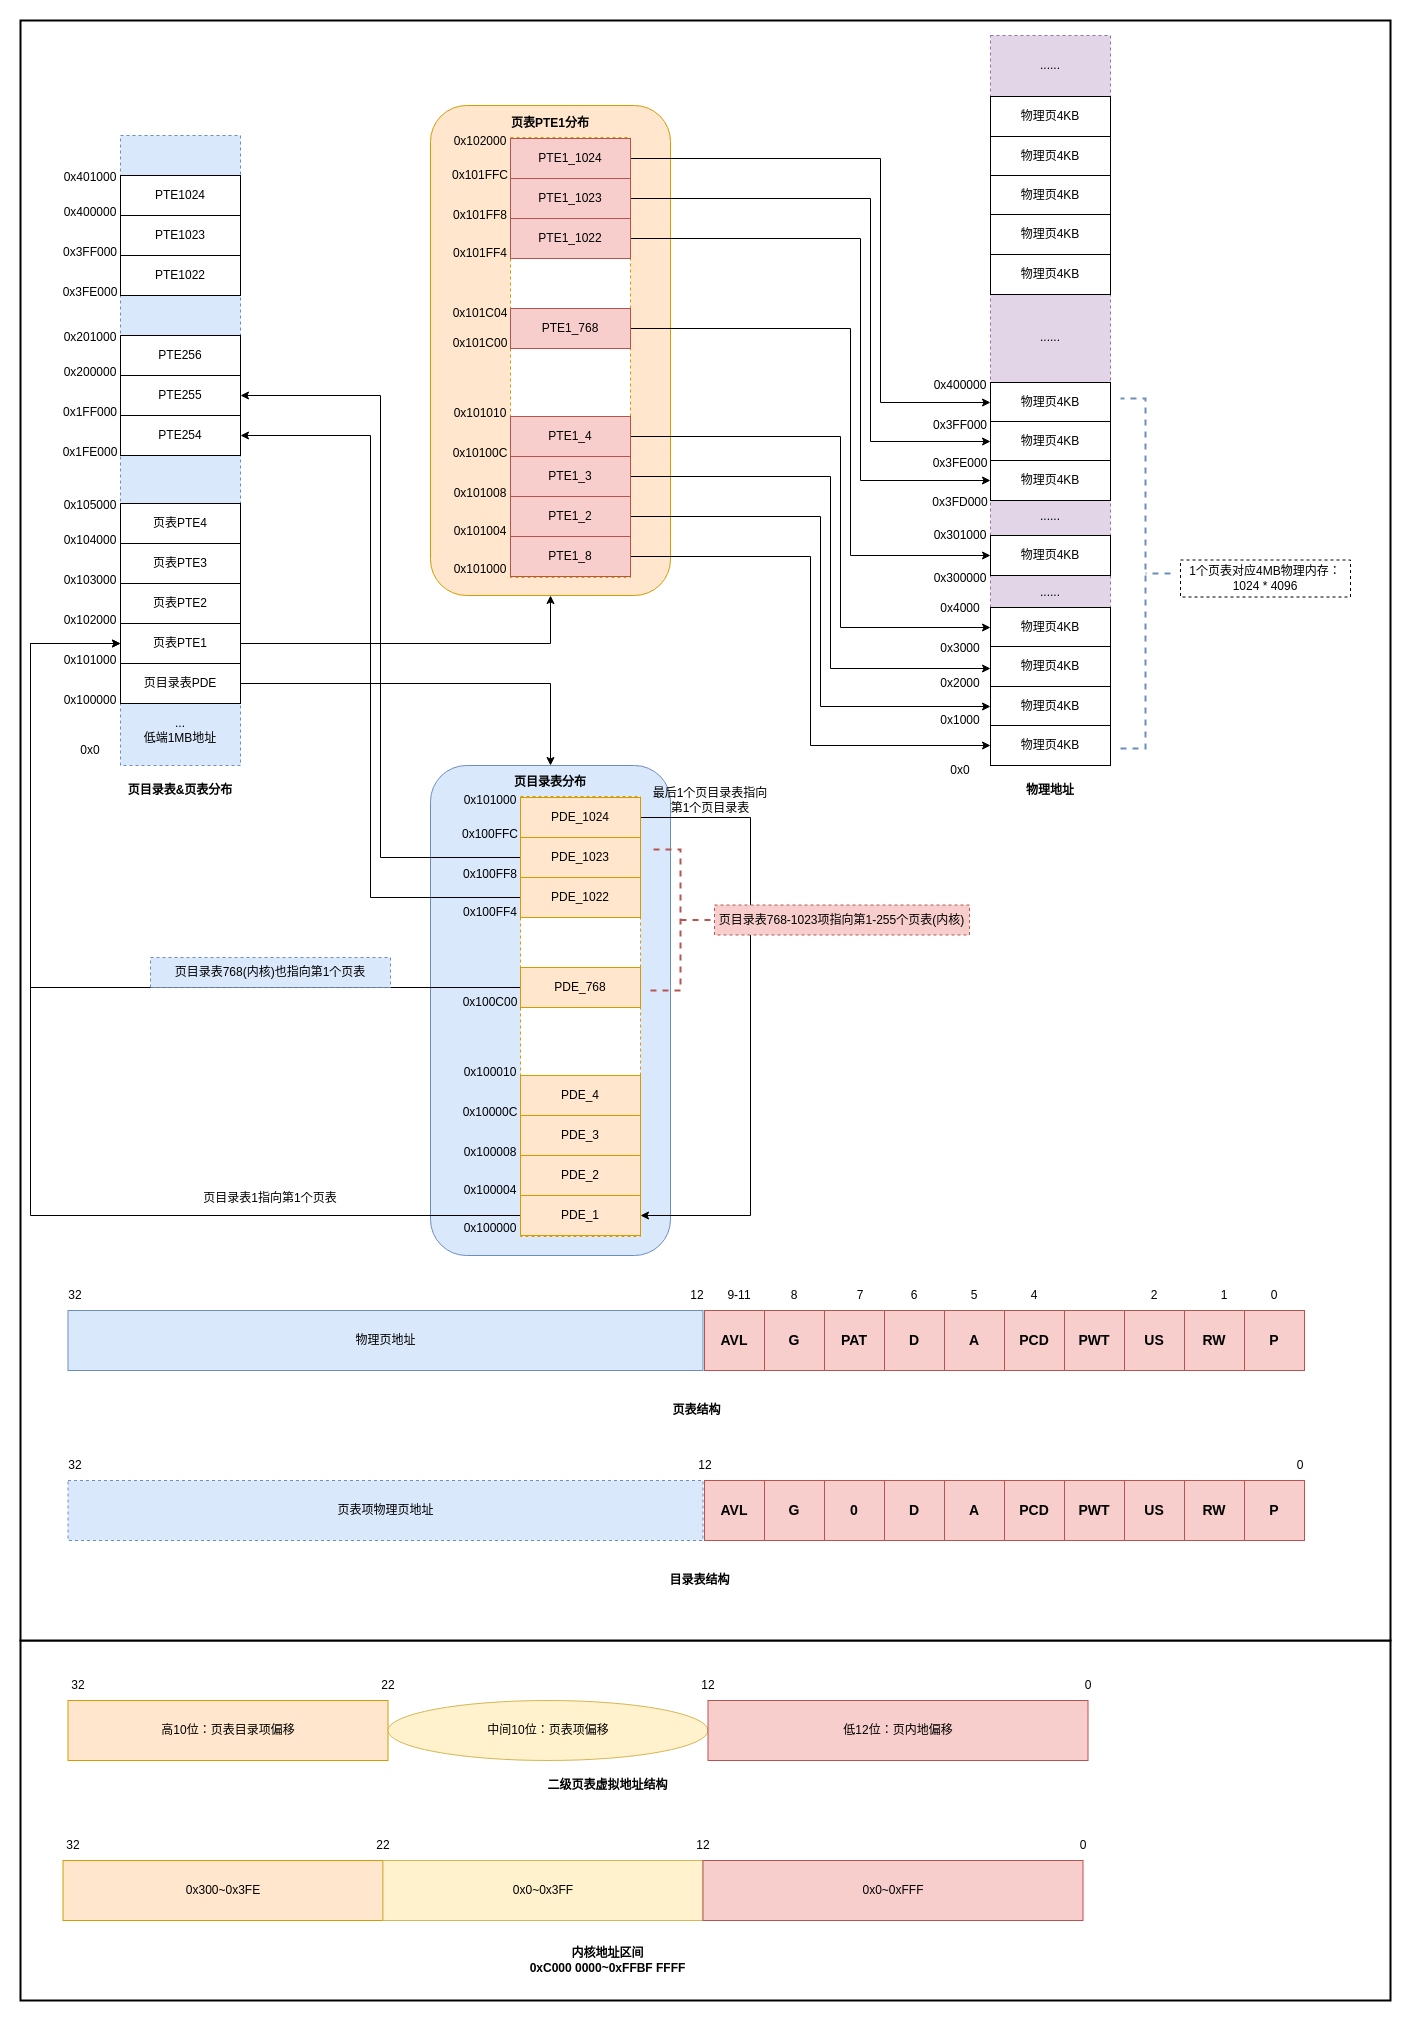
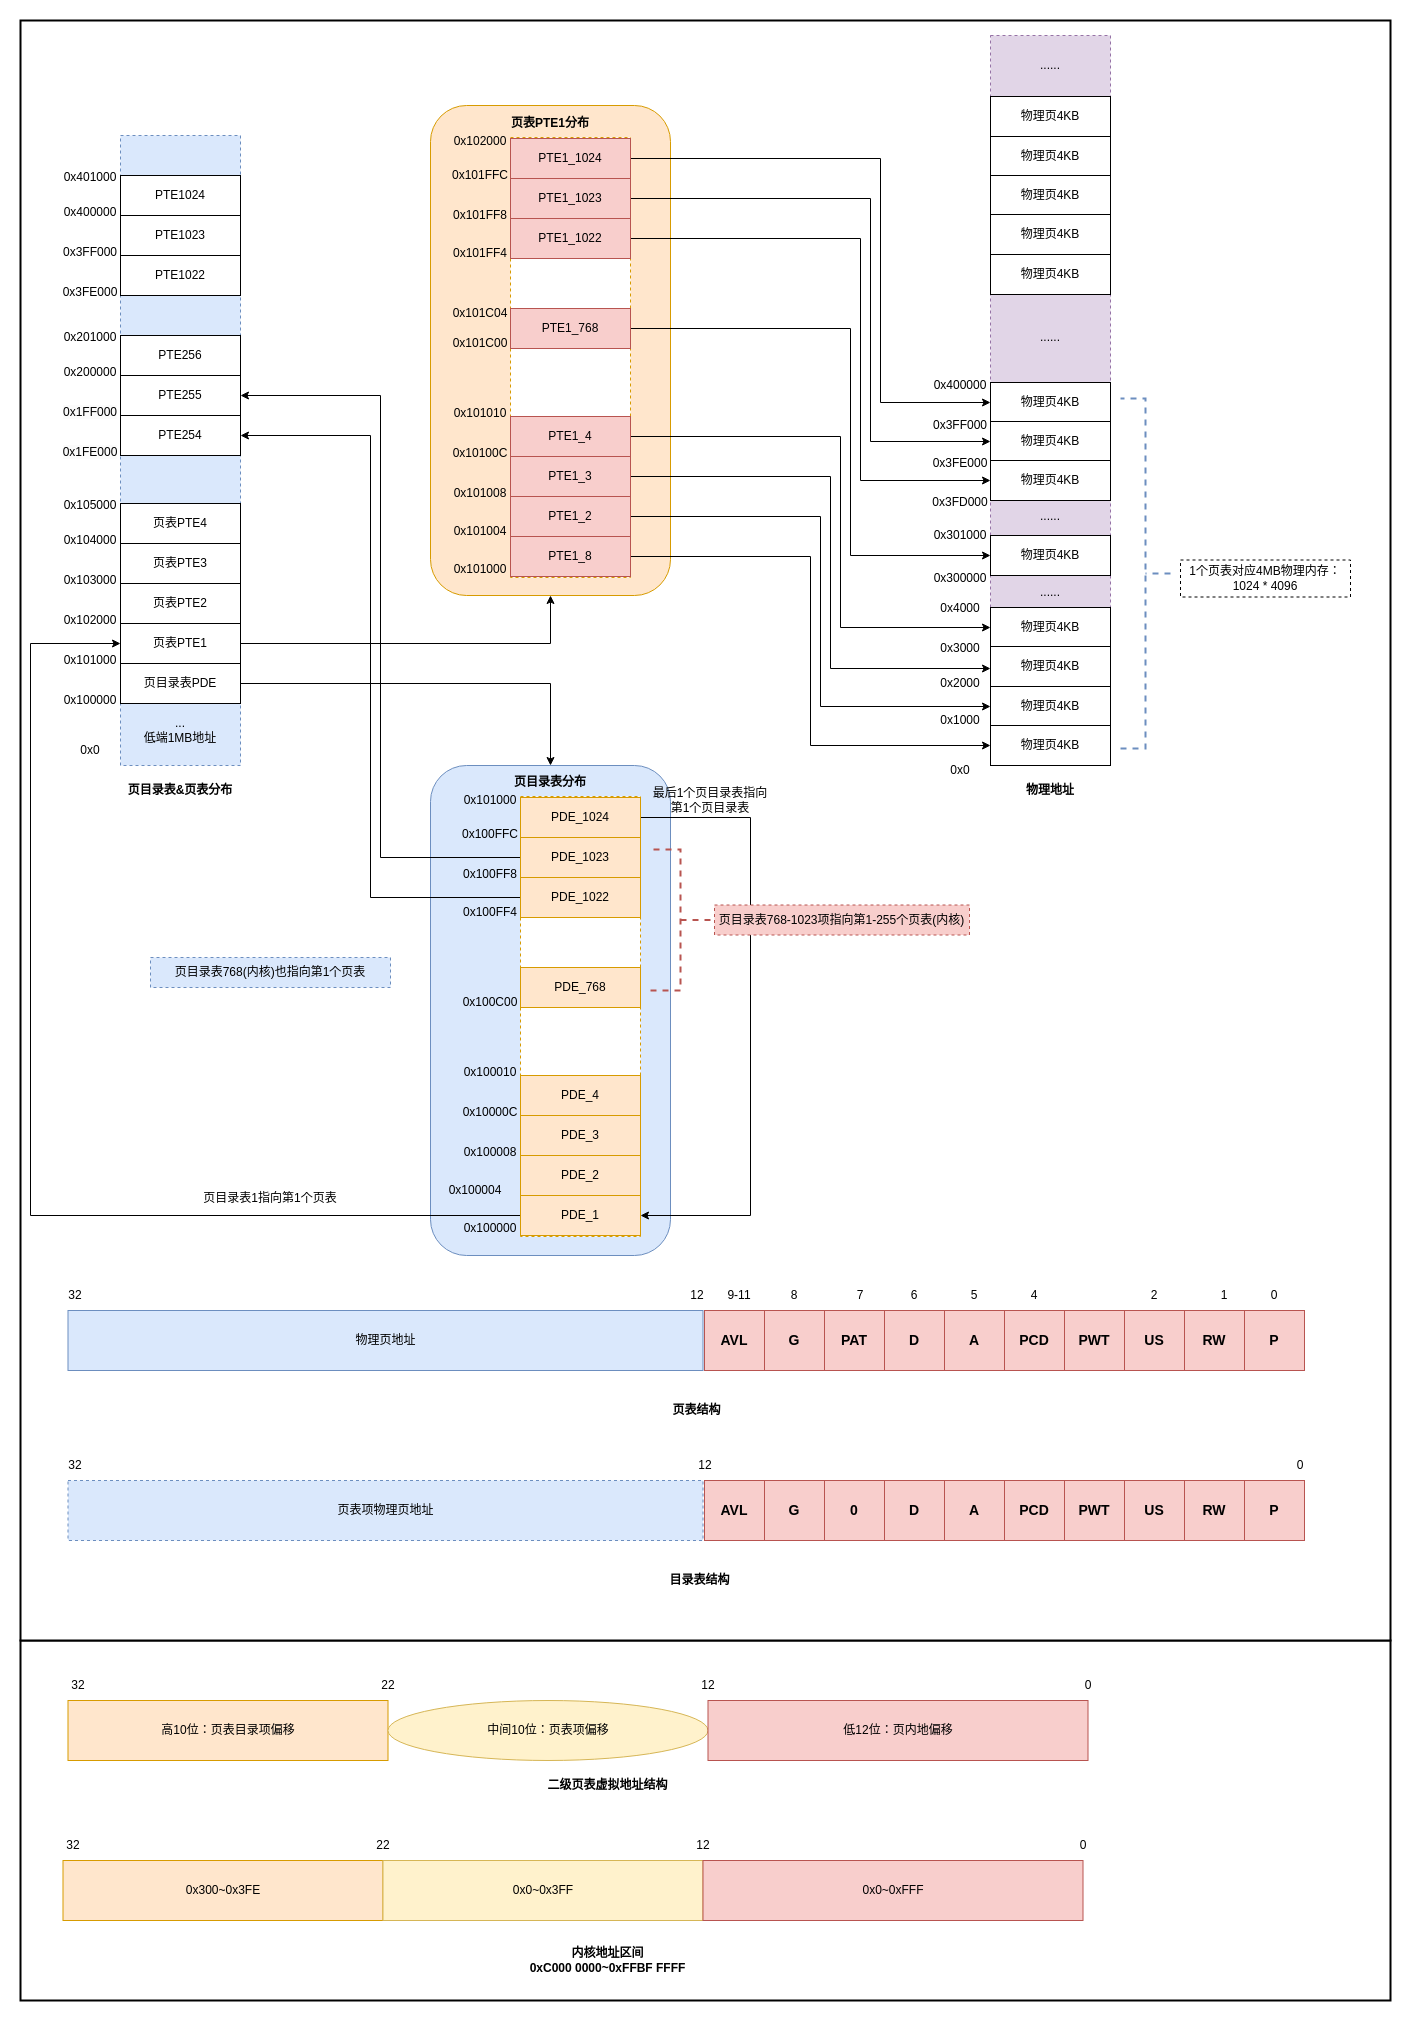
edge "PDE_768" -> "页表PTE1": removed
node "0x100004": moved (491, 1191) -> (476, 1191)
